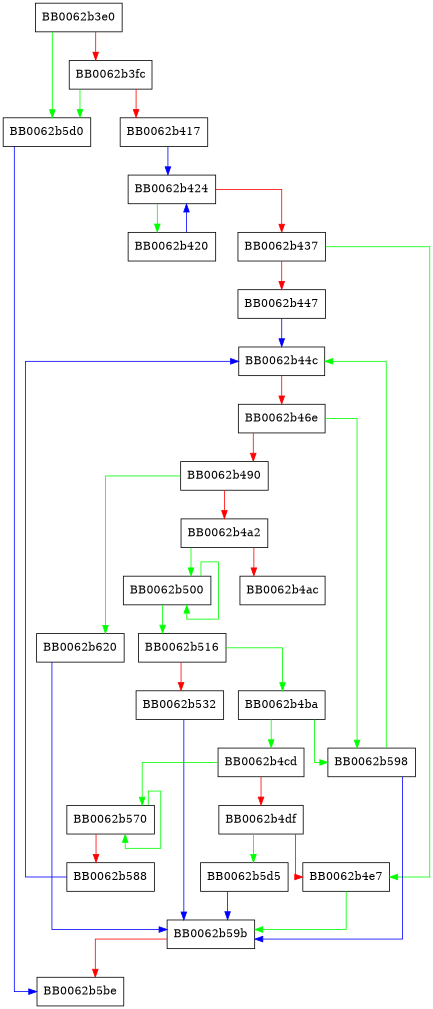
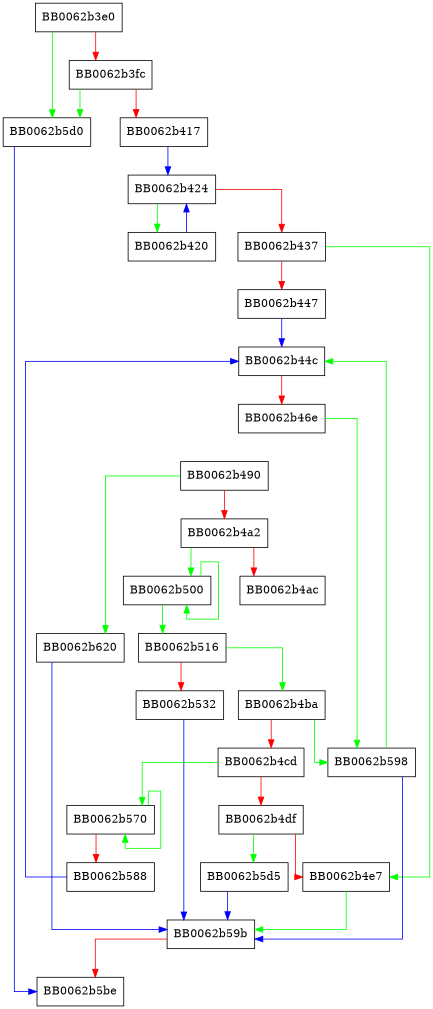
edge "BB0062b46e" -> "BB0062b490": removed
edge "BB0062b4ba" -> "BB0062b4cd": color green -> red
